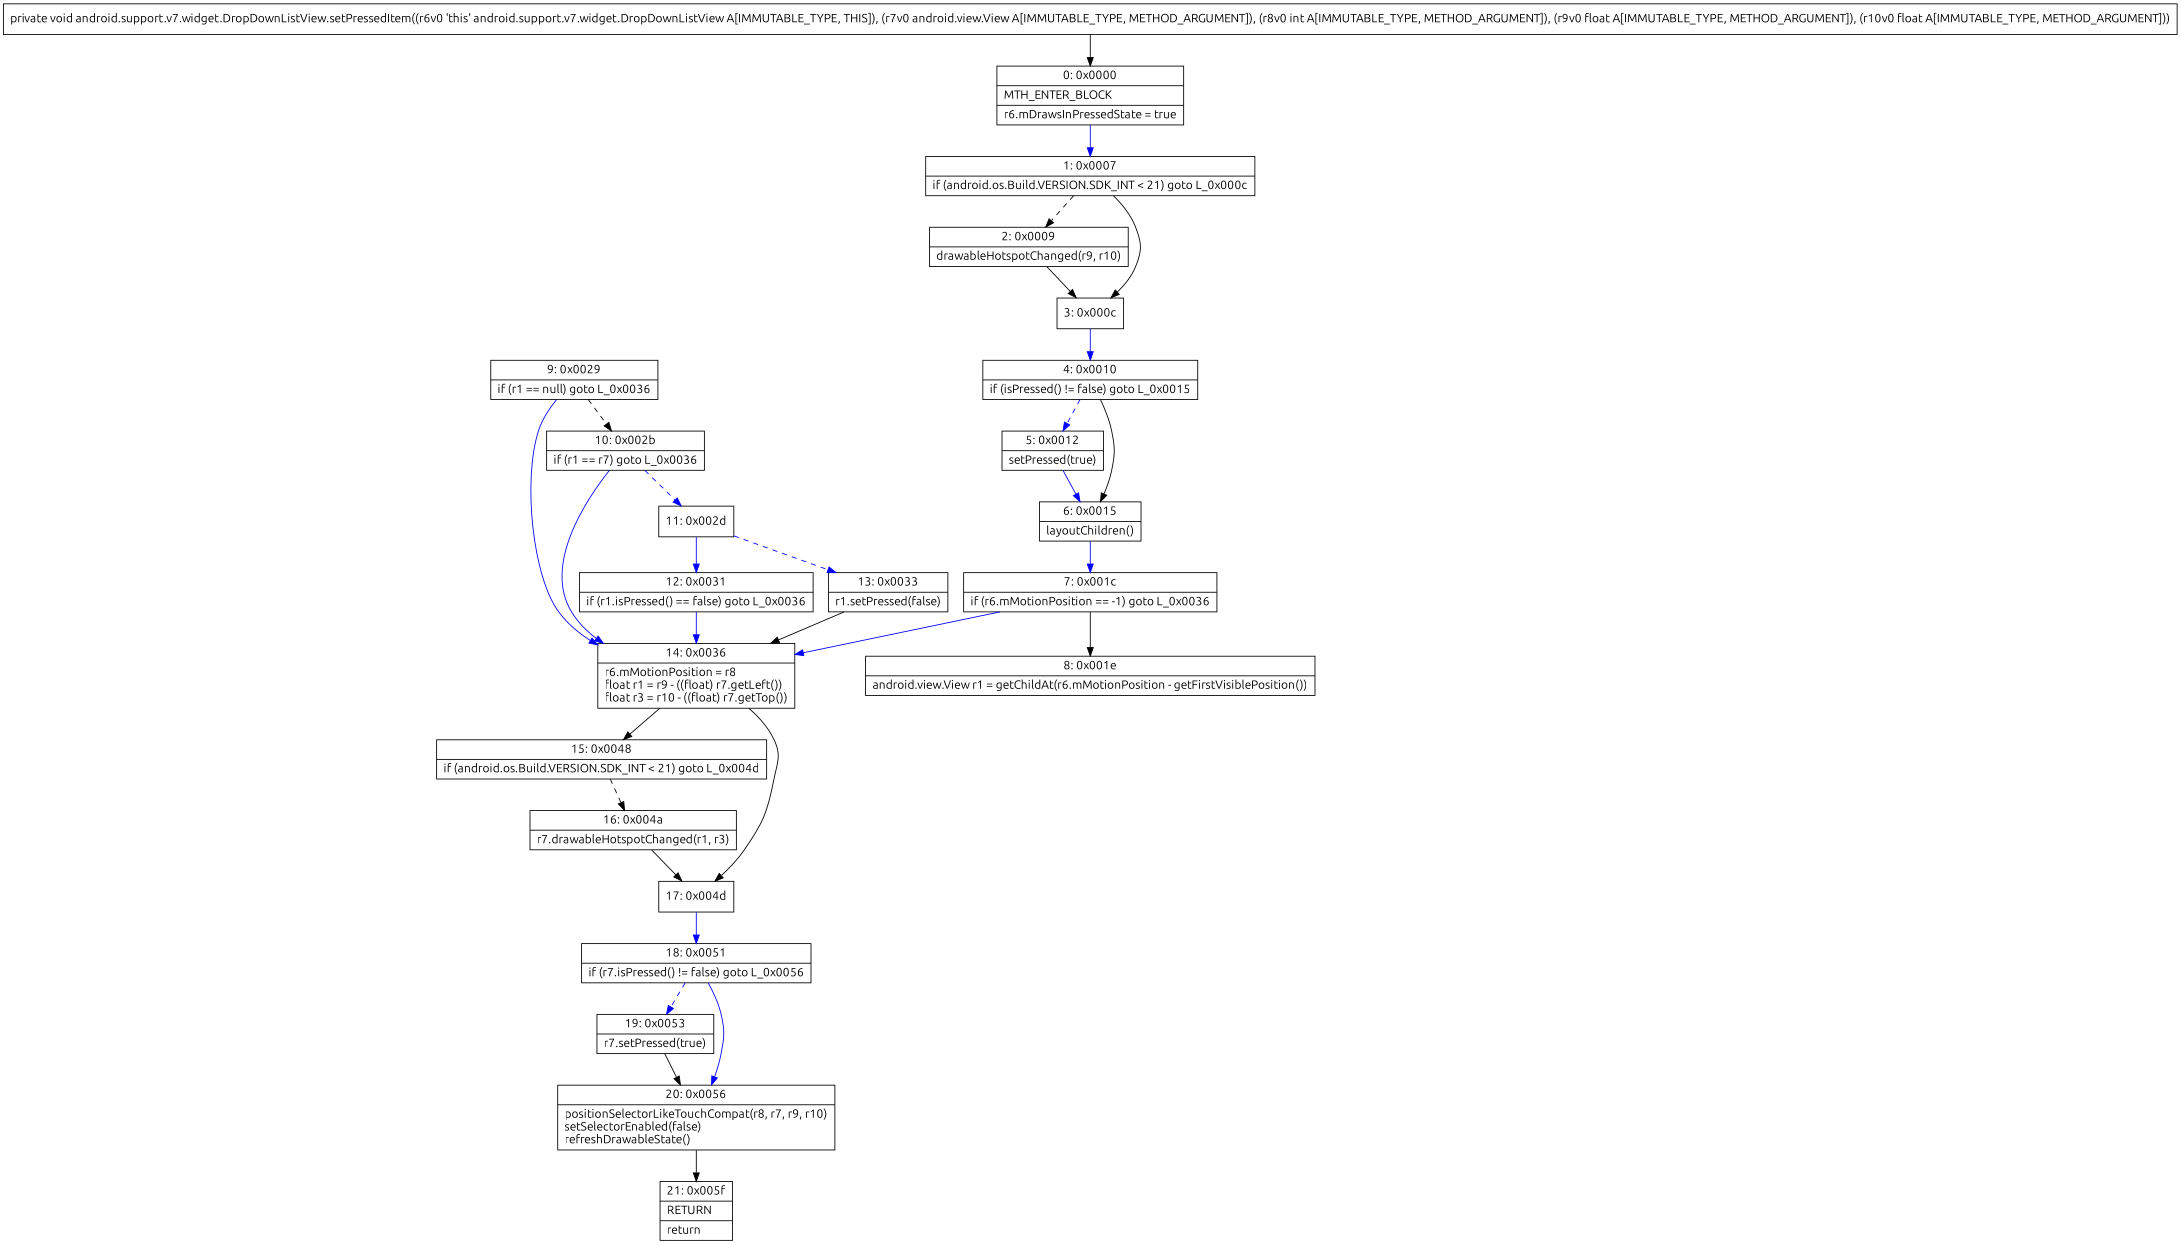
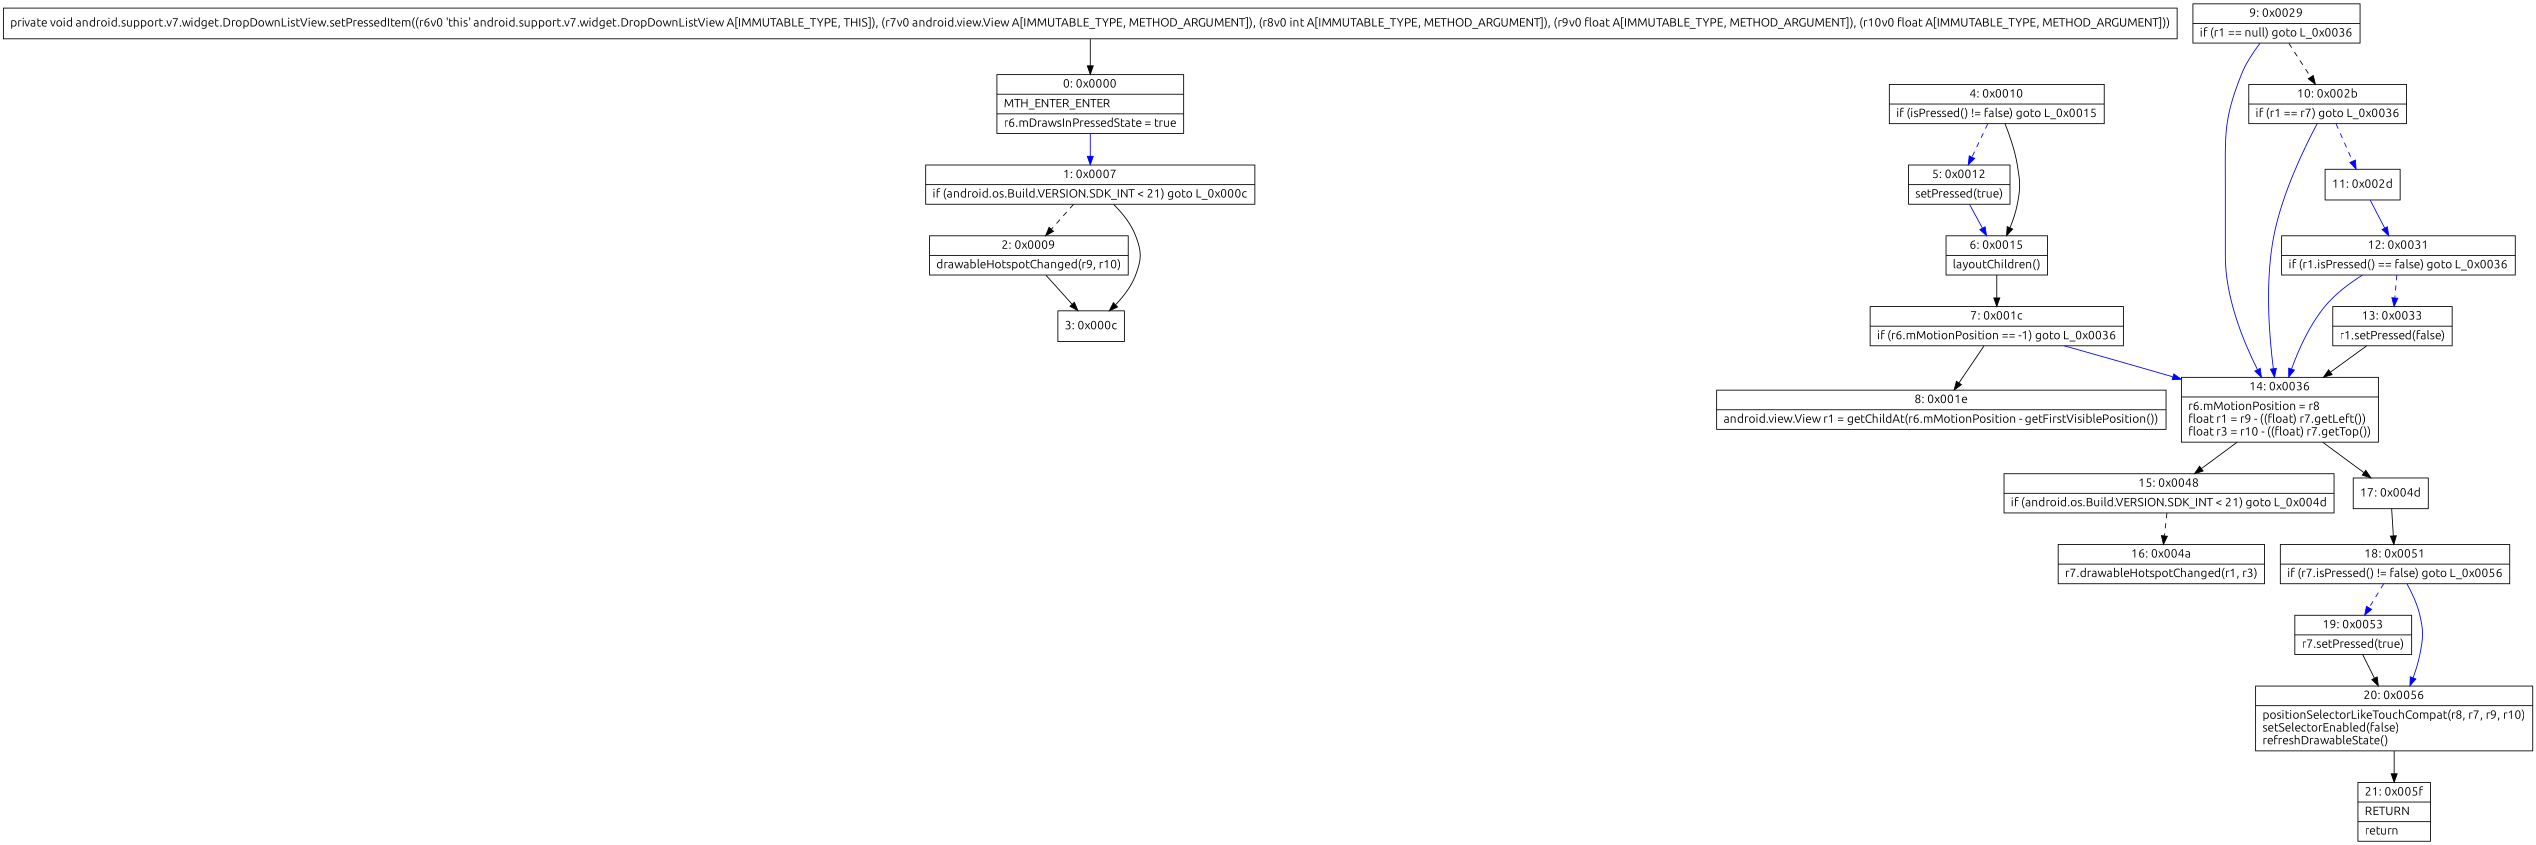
node "0: 0x0000": text "MTH_ENTER_BLOCK" -> "MTH_ENTER_ENTER"
edge "3: 0x000c" -> "4: 0x0010": removed
edge "11: 0x002d" -> "13: 0x0033": now "12: 0x0031" -> "13: 0x0033"
edge "6: 0x0015" -> "7: 0x001c": color blue -> black
edge "16: 0x004a" -> "17: 0x004d": removed
edge "17: 0x004d" -> "18: 0x0051": color blue -> black
